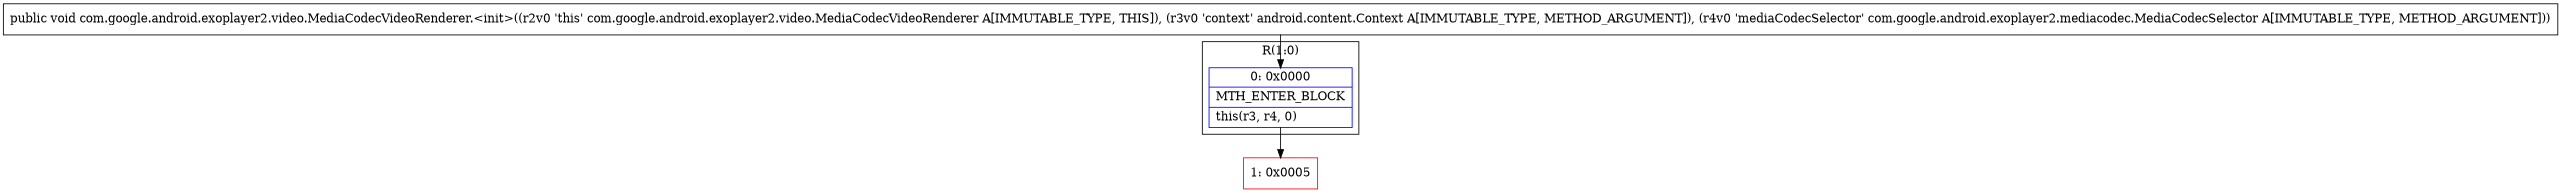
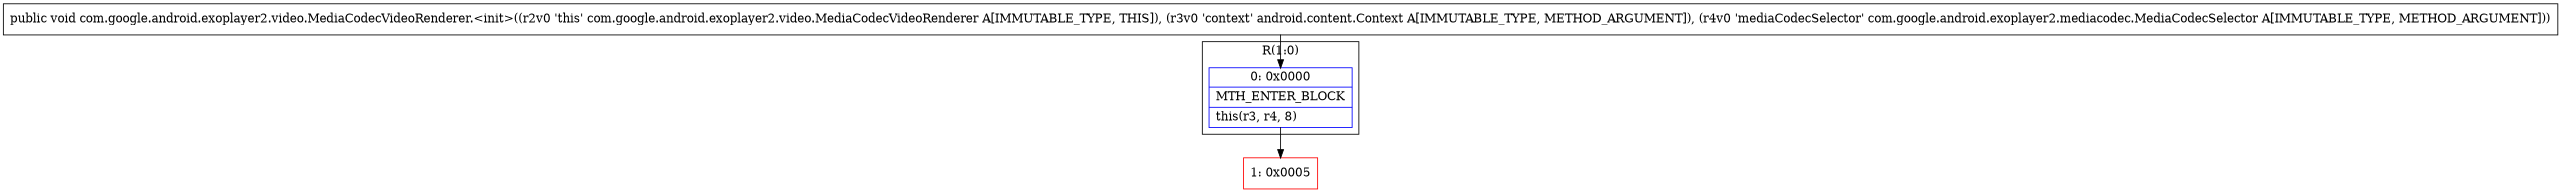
node "0: 0x0000": text "this(r3, r4, 0)" -> "this(r3, r4, 8)"
